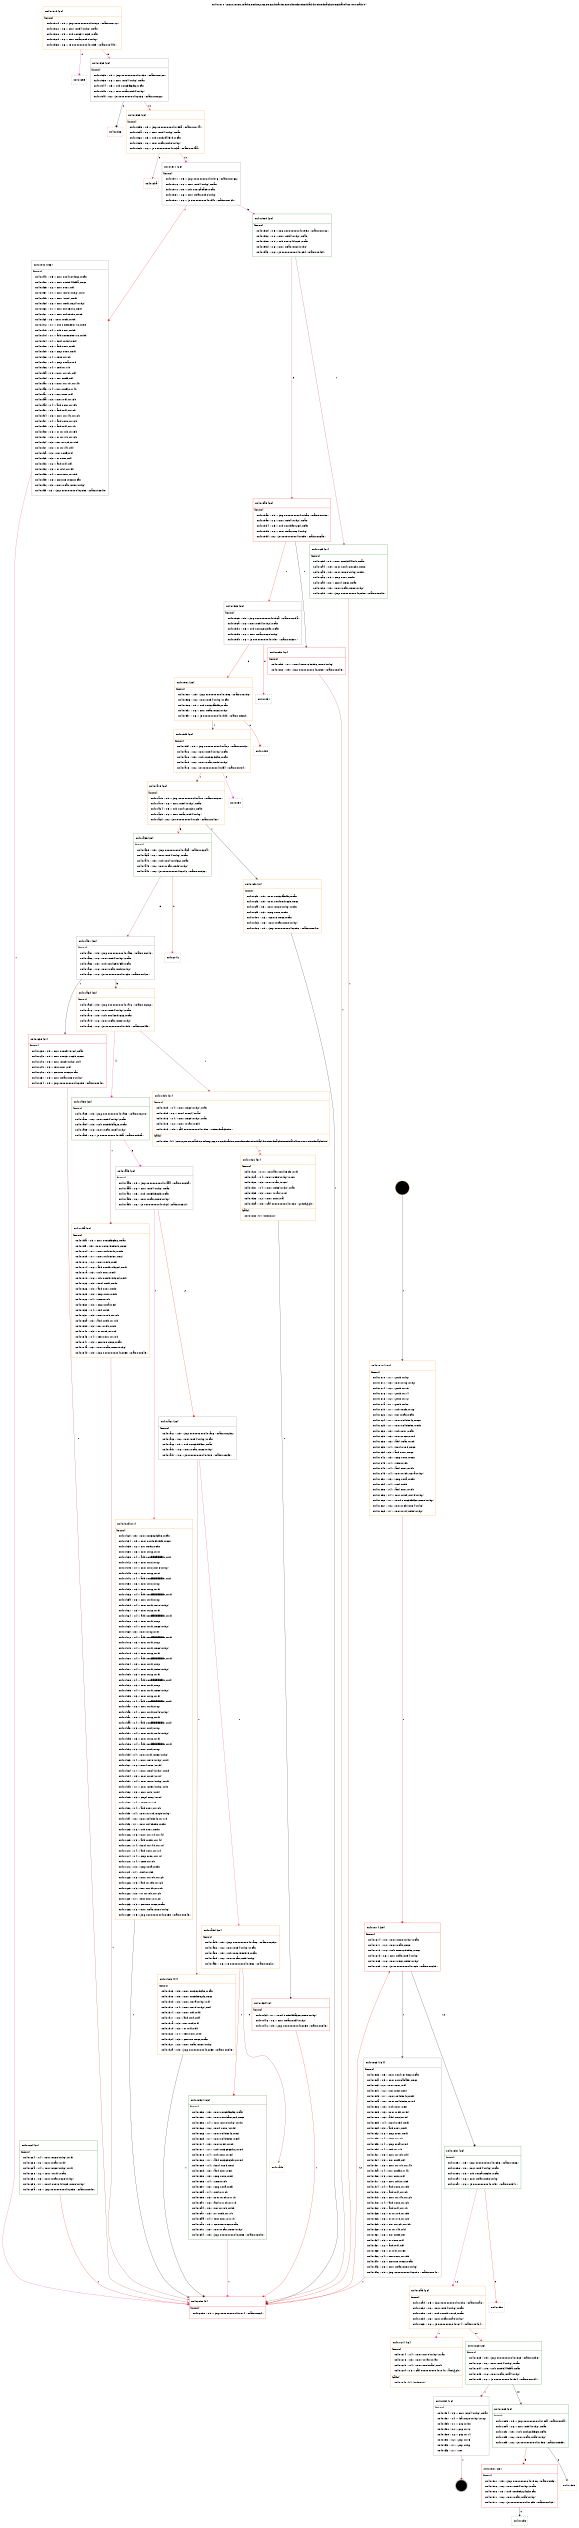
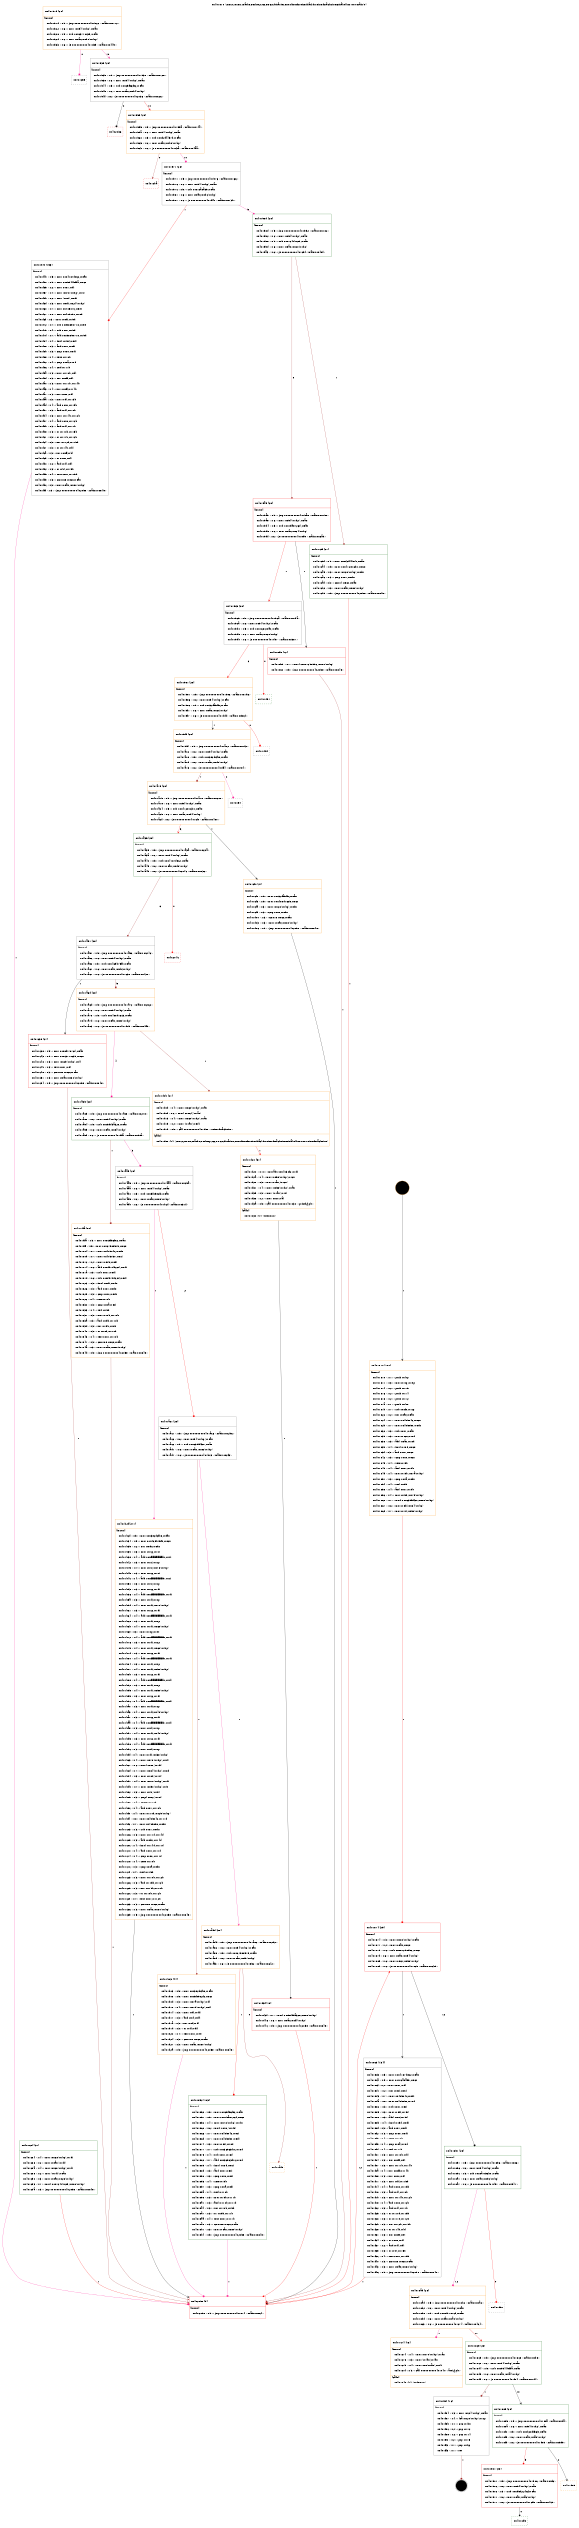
edge "0x401b03 [44]" -> "0x40205e [5]": color black -> deeppink
